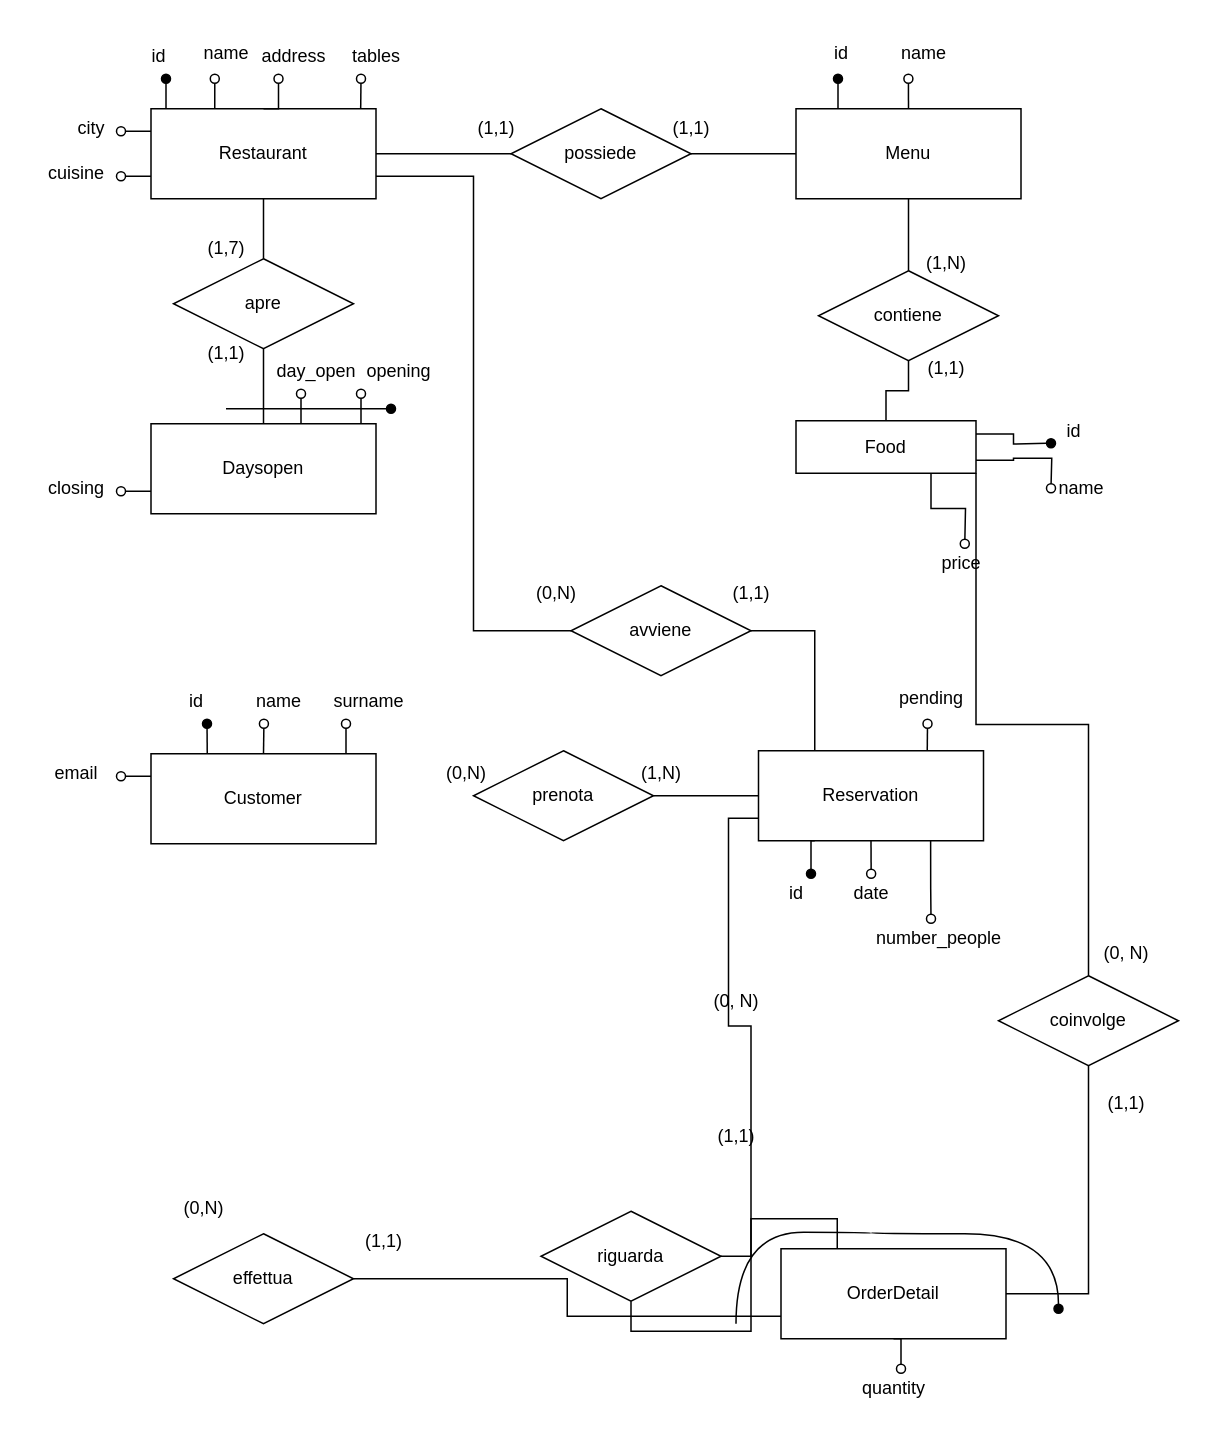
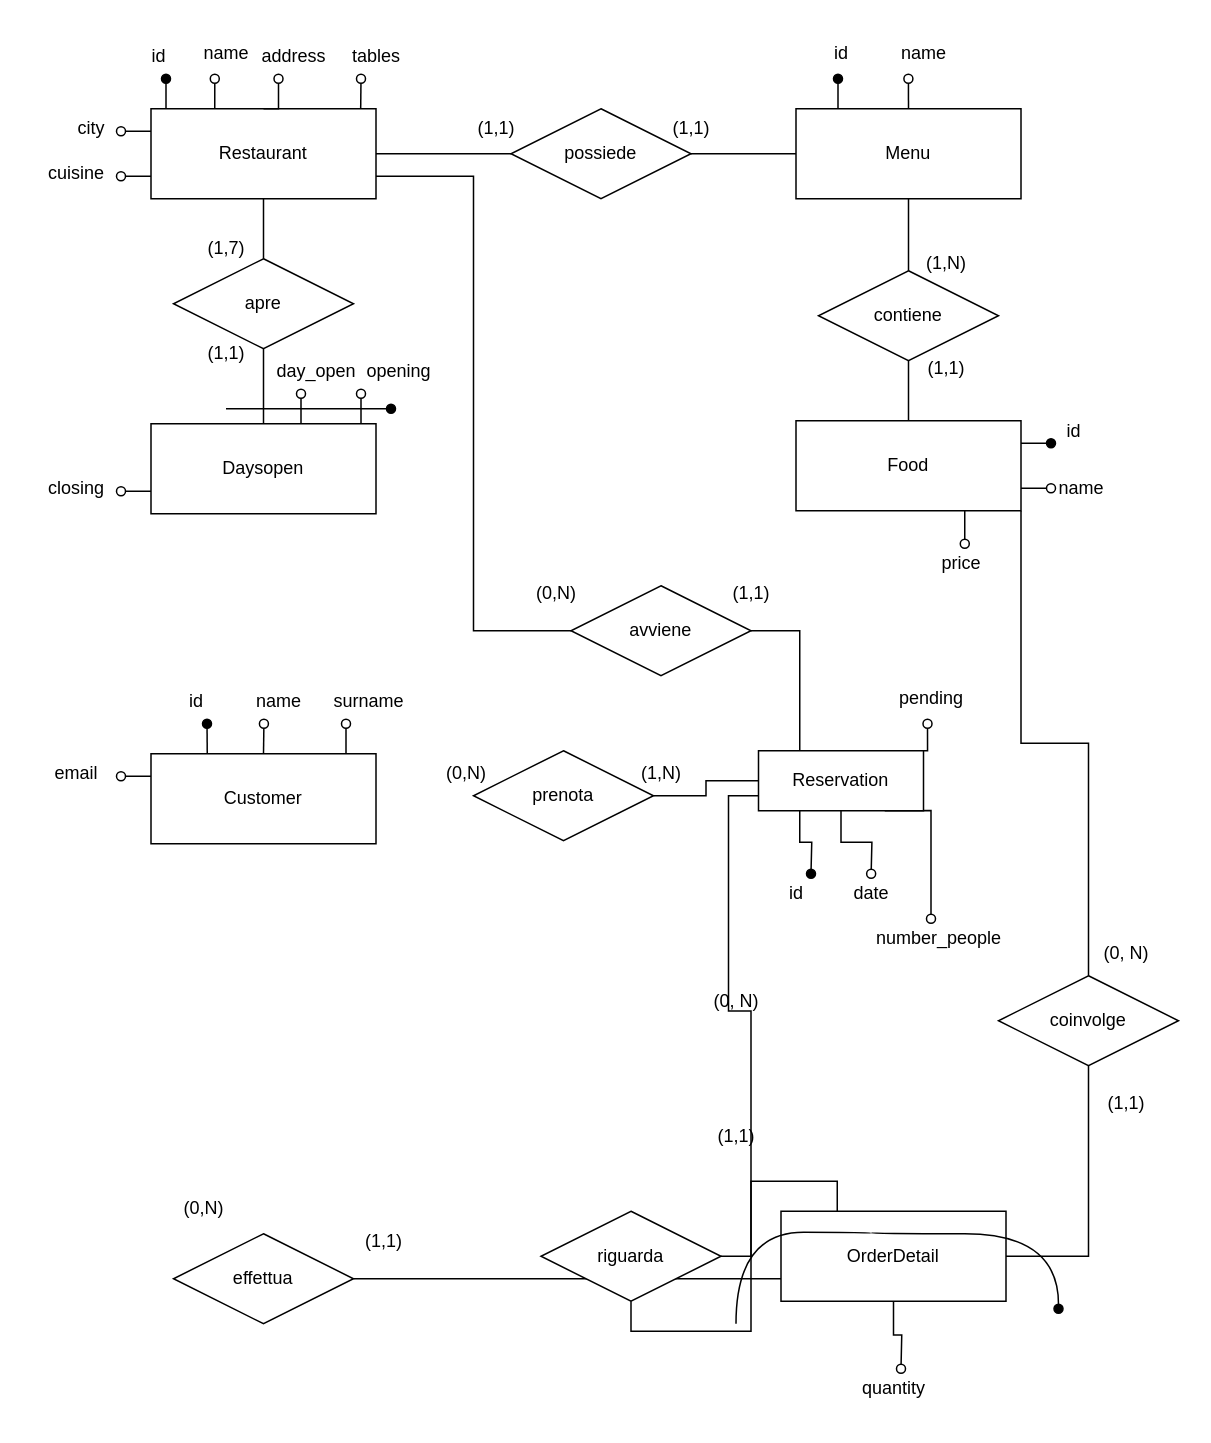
node "Food": size 180x53 -> 225x90
node "Reservation": size 225x90 -> 165x60
node "OrderDetail": moved (893, 1294) -> (893, 1256)
